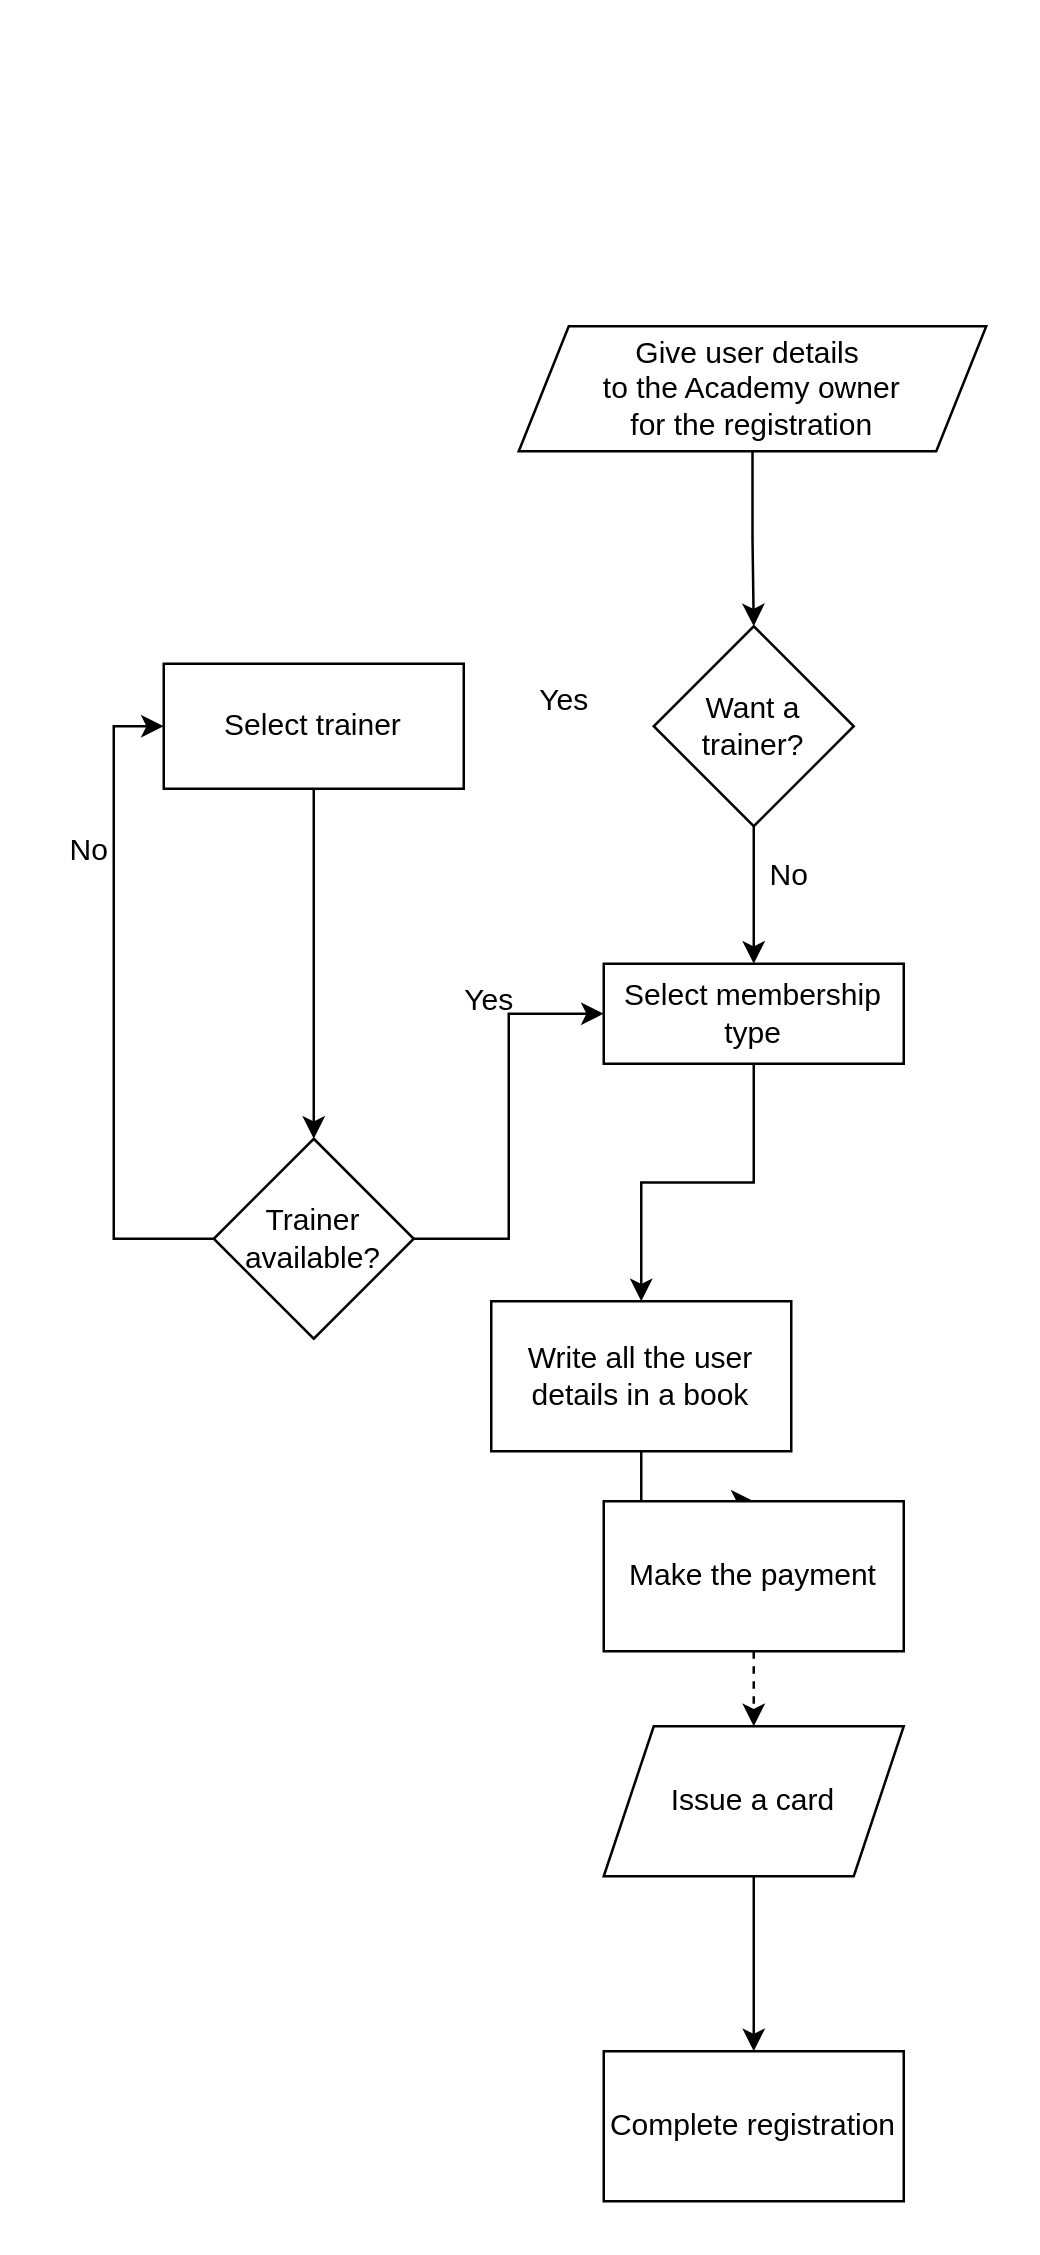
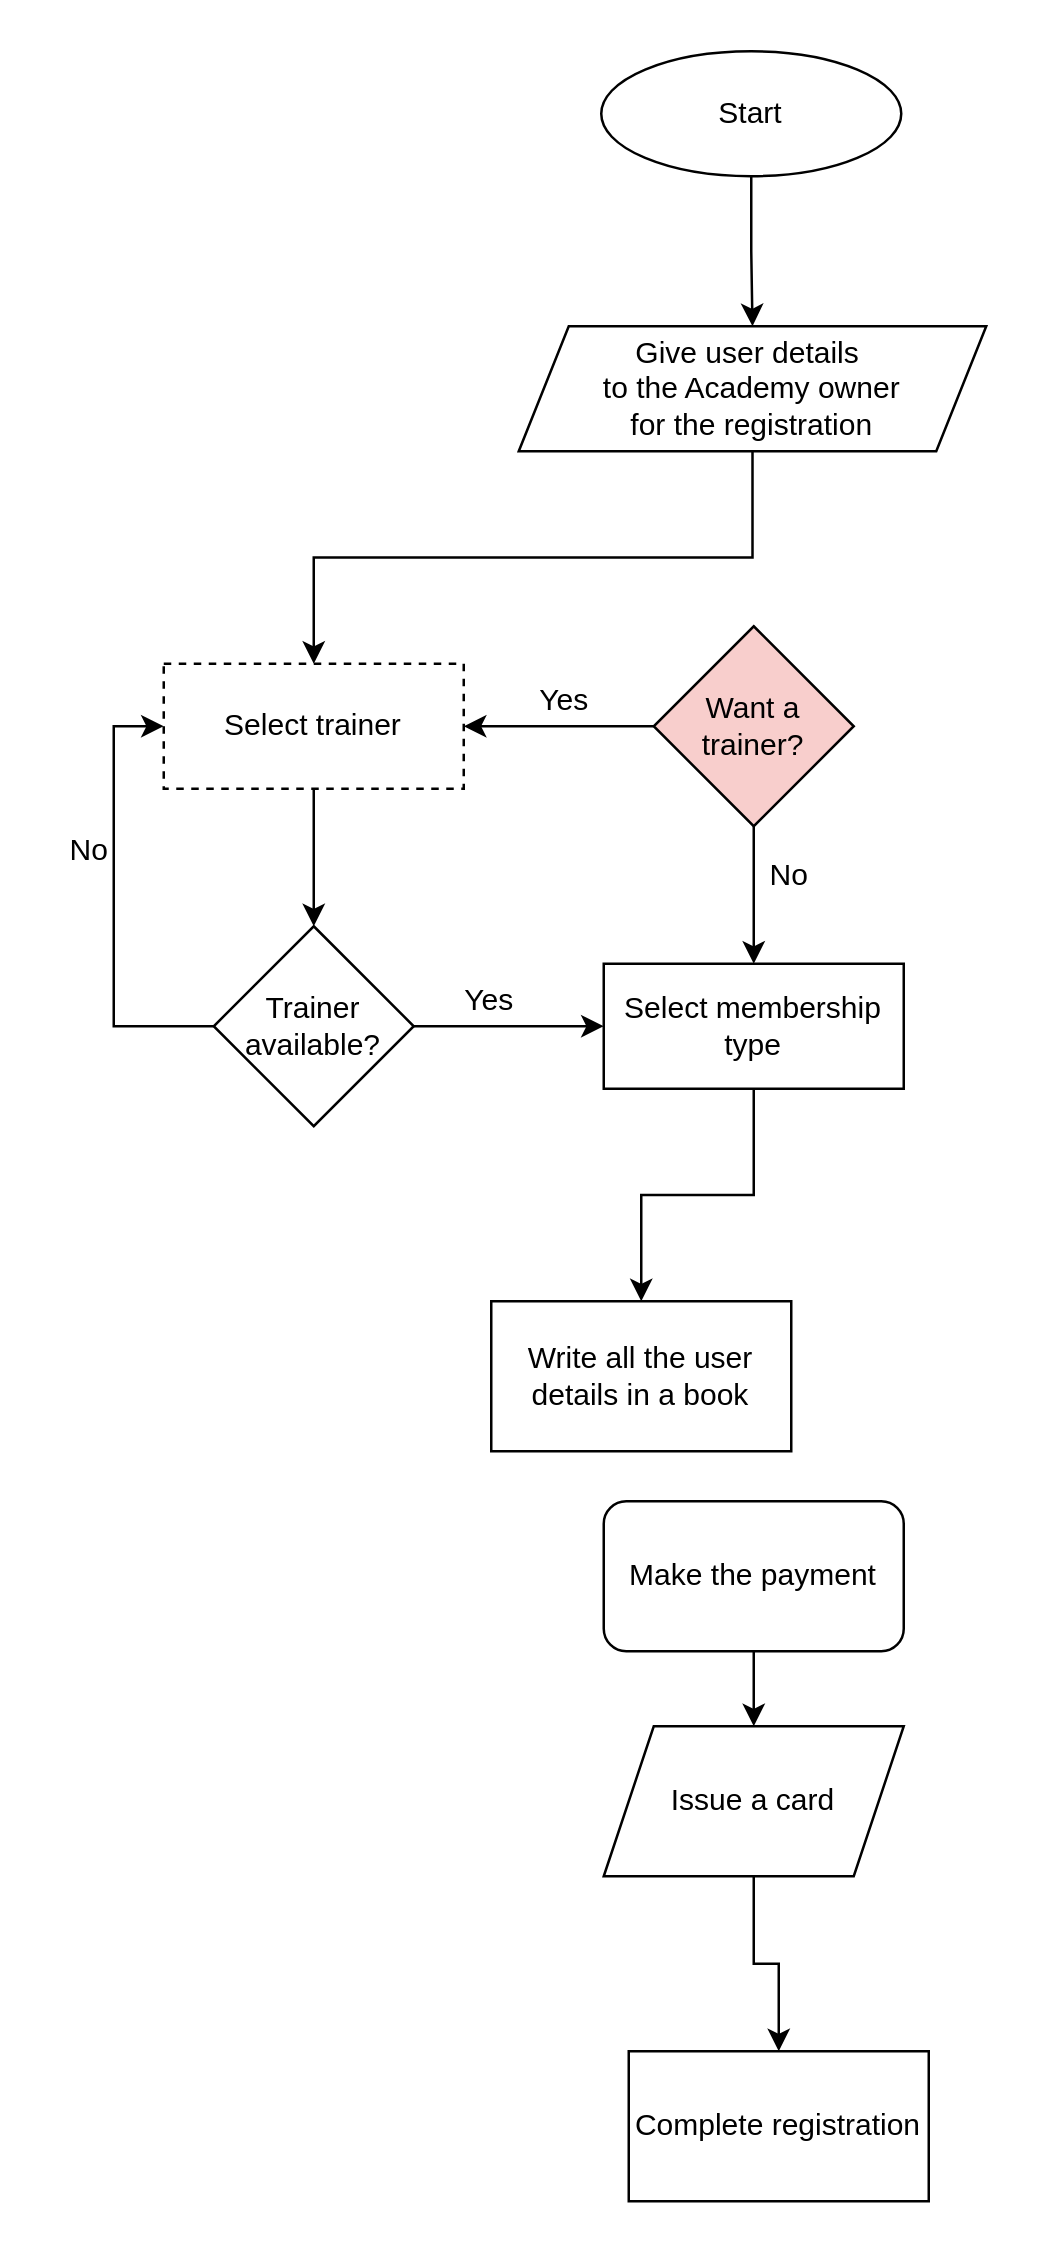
node "Start": added
edge "Start" -> "Give user details to the Academy ownerfor the registration": added
edge "Give user details to the Academy ownerfor the registration" -> "Want a trainer?": now "Give user details to the Academy ownerfor the registration" -> "Select trainer"
node "Select trainer": style solid -> dashed
edge "Want a trainer?" -> "Select trainer": added
node "Want a trainer?": fillcolor #ffffff -> #f8cecc
node "Select membership type": size 300x100 -> 300x125
node "Trainer available?": moved (314, 1239) -> (314, 1026)
edge "Write all the user details in a book" -> "Make the payment": removed
node "Make the payment": shape rectangle -> rounded rectangle
edge "Make the payment" -> "Issue a card": style dashed -> solid
node "Complete registration": moved (754, 2126) -> (779, 2126)
